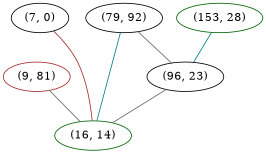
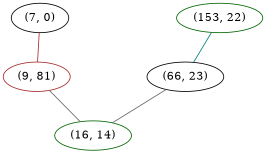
node "(79, 92)": removed
node "(153, 28)": label "(153, 28)" -> "(153, 22)"
edge "(7, 0)" -- "(16, 14)": now "(7, 0)" -- "(9, 81)"
node "(96, 23)": label "(96, 23)" -> "(66, 23)"
